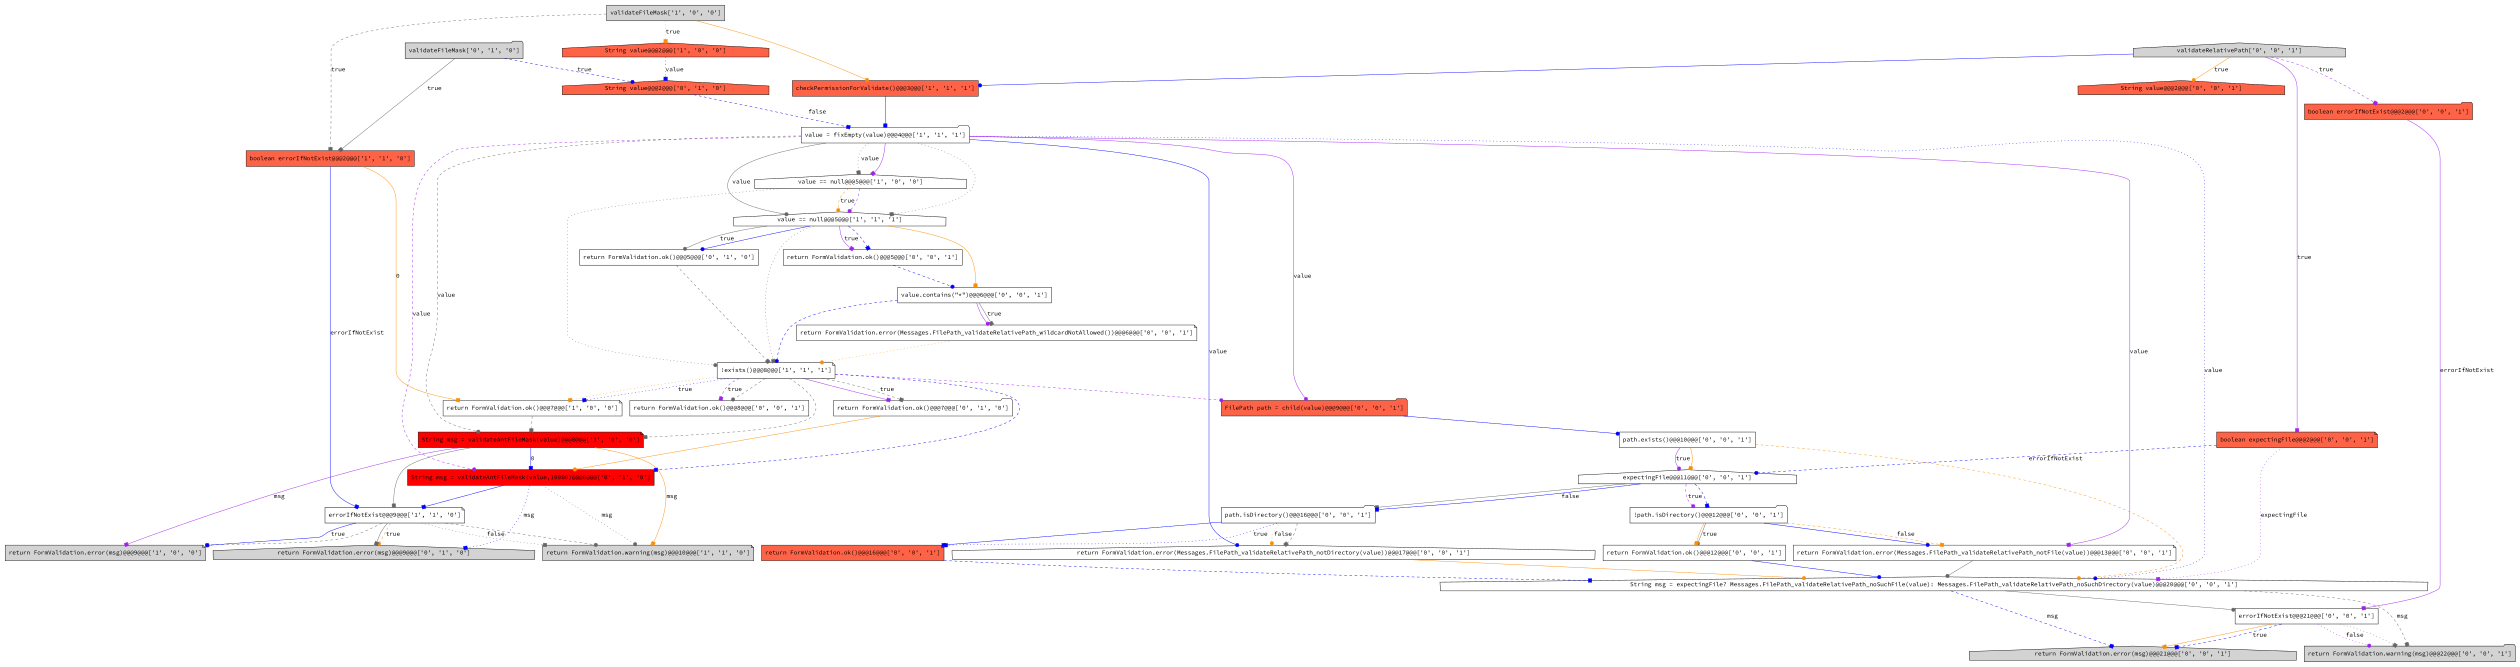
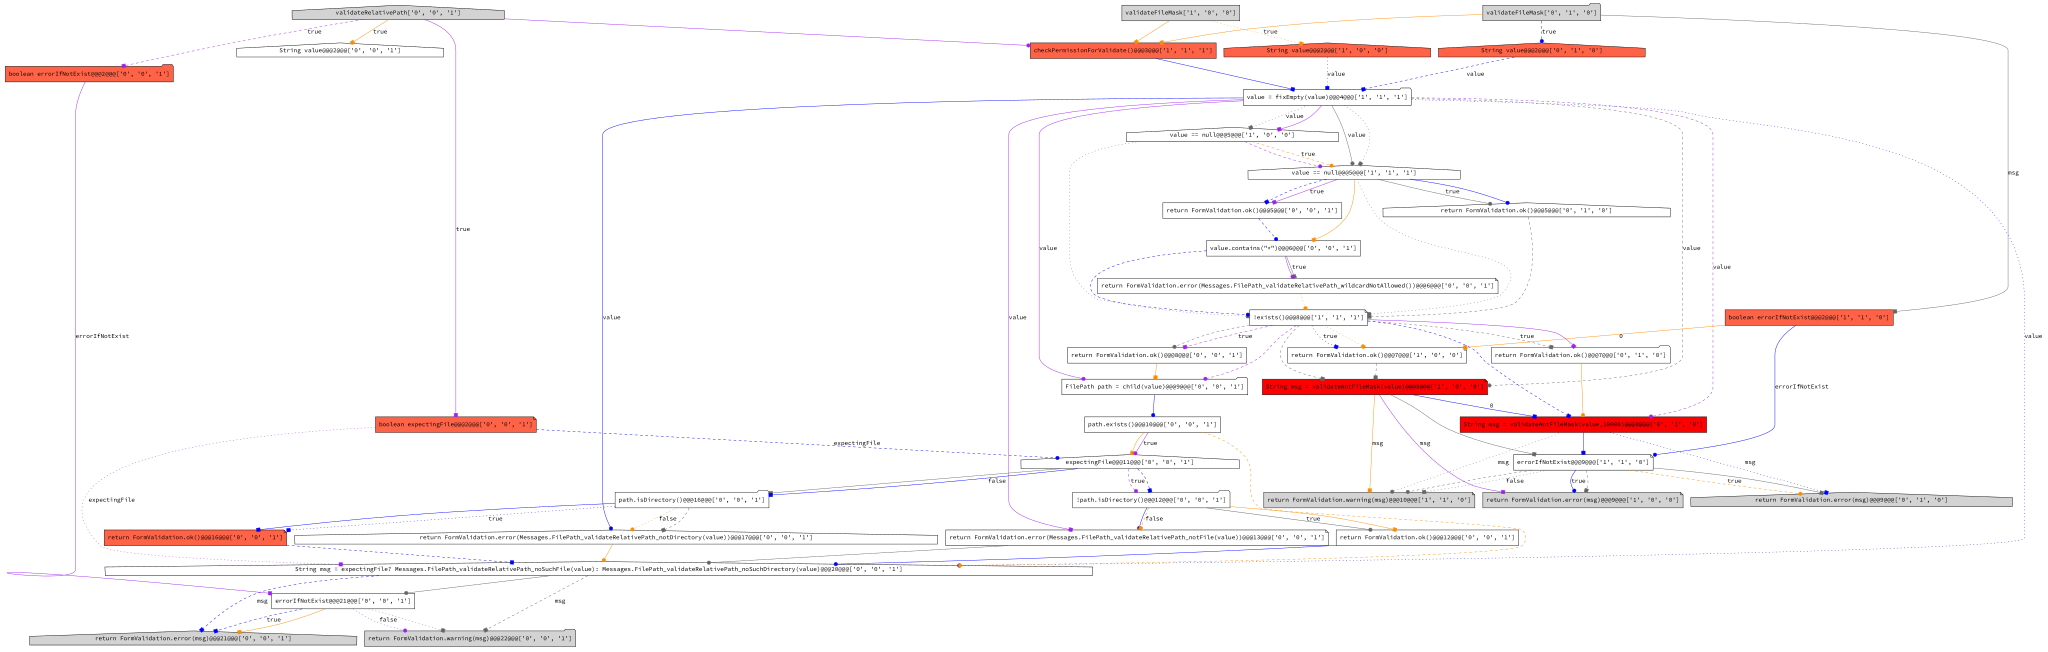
edge "validateFileMask['0', '1', '0']" -> "checkPermissionForValidate()@@@3@@@['1', '1', '1']": added
edge "validateFileMask['1', '0', '0']" -> "boolean errorIfNotExist@@@2@@@['1', '1', '0']": removed, label "true"
edge "validateFileMask['1', '0', '0']" -> "checkPermissionForValidate()@@@3@@@['1', '1', '1']": arrowhead dot -> box
edge "String value@@@2@@@['1', '0', '0']" -> "String value@@@2@@@['0', '1', '0']": now "String value@@@2@@@['1', '0', '0']" -> "value = fixEmpty(value)@@@4@@@['1', '1', '1']"
edge "validateRelativePath['0', '0', '1']" -> "String value@@@2@@@['0', '0', '1']": arrowhead dot -> box
edge "validateRelativePath['0', '0', '1']" -> "checkPermissionForValidate()@@@3@@@['1', '1', '1']": color blue -> purple
edge "validateFileMask['0', '1', '0']" -> "boolean errorIfNotExist@@@2@@@['1', '1', '0']": label "true" -> "msg"
node "String value@@@2@@@['0', '0', '1']": fillcolor tomato -> white
edge "String value@@@2@@@['0', '1', '0']" -> "value = fixEmpty(value)@@@4@@@['1', '1', '1']": label "false" -> "value"
edge "value == null@@@5@@@['1', '0', '0']" -> "!exists()@@@8@@@['1', '1', '1']": arrowhead dot -> box
node "return FormValidation.ok()@@@5@@@['0', '1', '0']": shape box -> house
edge "value == null@@@5@@@['1', '1', '1']" -> "!exists()@@@8@@@['1', '1', '1']": arrowhead box -> dot
edge "boolean errorIfNotExist@@@2@@@['1', '1', '0']" -> "errorIfNotExist@@@9@@@['1', '1', '0']": arrowhead box -> dot
edge "return FormValidation.ok()@@@8@@@['0', '0', '1']" -> "FilePath path = child(value)@@@9@@@['0', '0', '1']": added
node "FilePath path = child(value)@@@9@@@['0', '0', '1']": fillcolor tomato -> white
edge "boolean expectingFile@@@2@@@['0', '0', '1']" -> "expectingFile@@@11@@@['0', '0', '1']": label "errorIfNotExist" -> "expectingFile"
